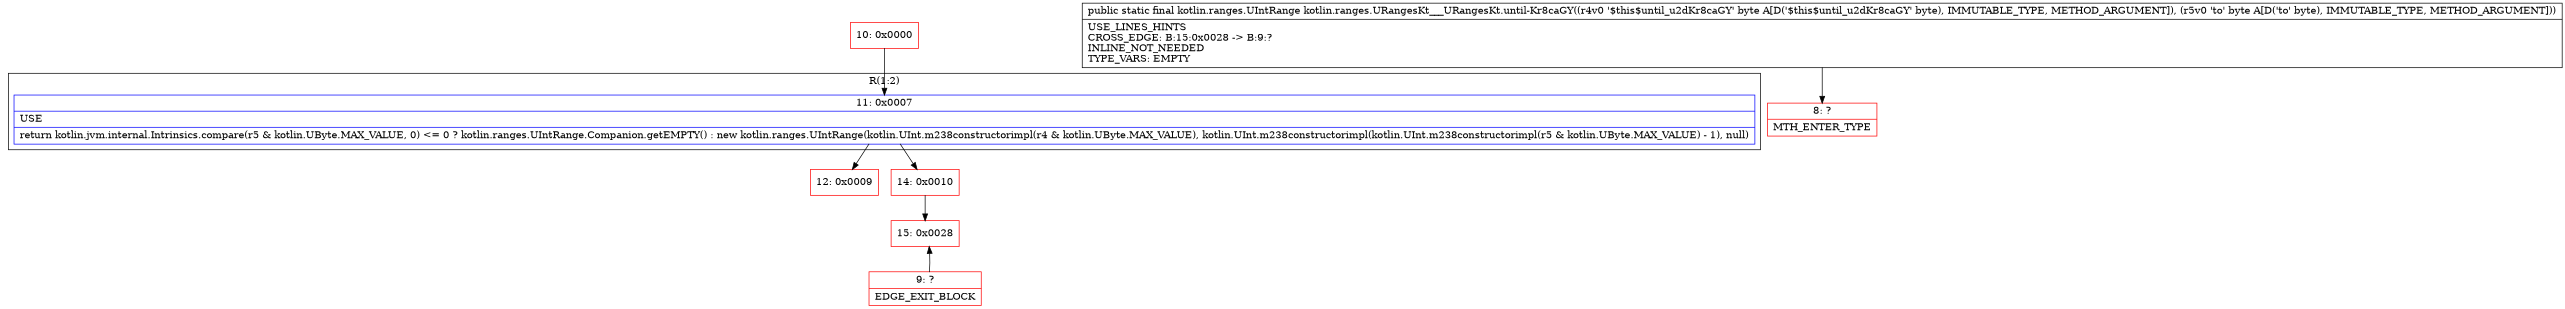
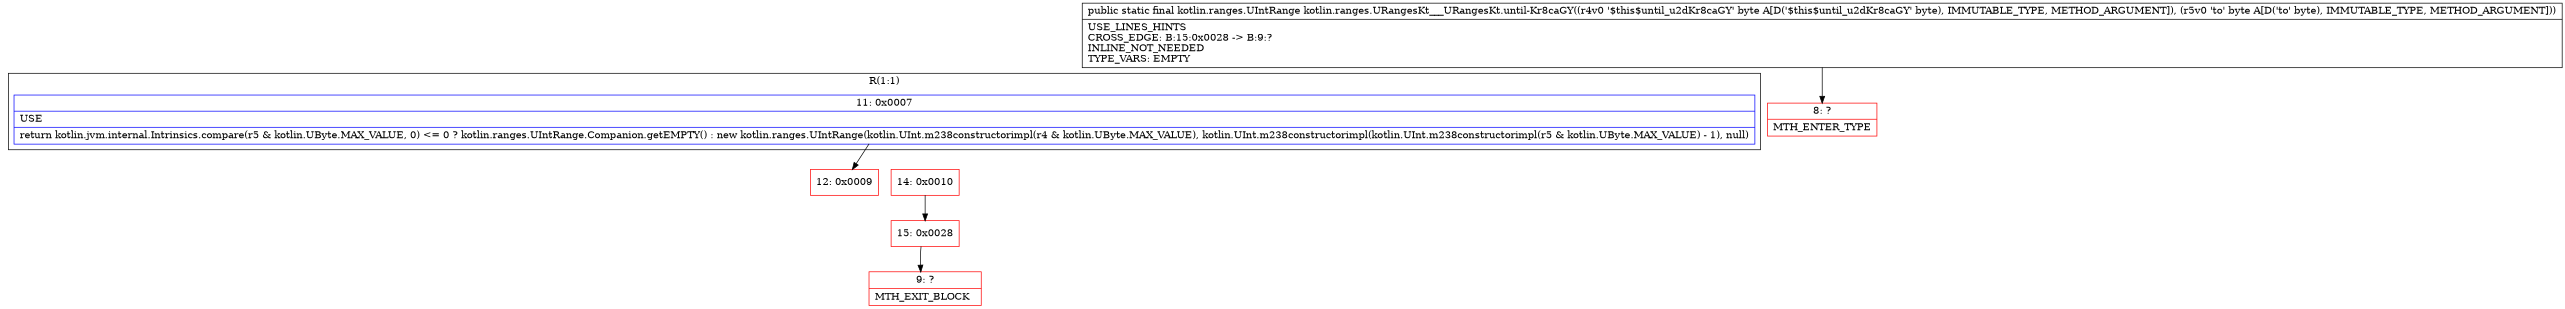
node "10: 0x0000": removed
cluster "R(1:2)": label "R(1:2)" -> "R(1:1)"
edge "11: 0x0007" -> "14: 0x0010": removed
edge "9: ?" -> "15: 0x0028": reversed
node "9: ?": text "EDGE_EXIT_BLOCK" -> "MTH_EXIT_BLOCK"
